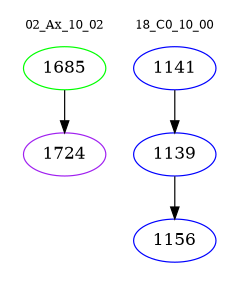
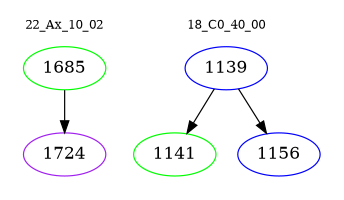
cluster "02_Ax_10_02": label "02_Ax_10_02" -> "22_Ax_10_02"
cluster "18_C0_10_00": label "18_C0_10_00" -> "18_C0_40_00"
node "1141": color blue -> green
edge "1141" -> "1139": reversed
